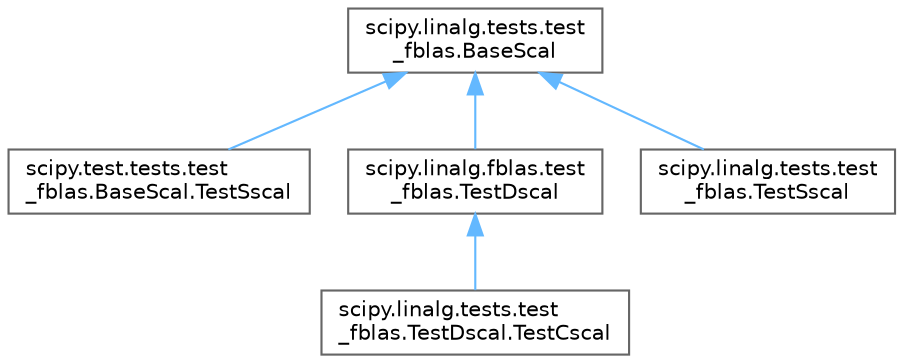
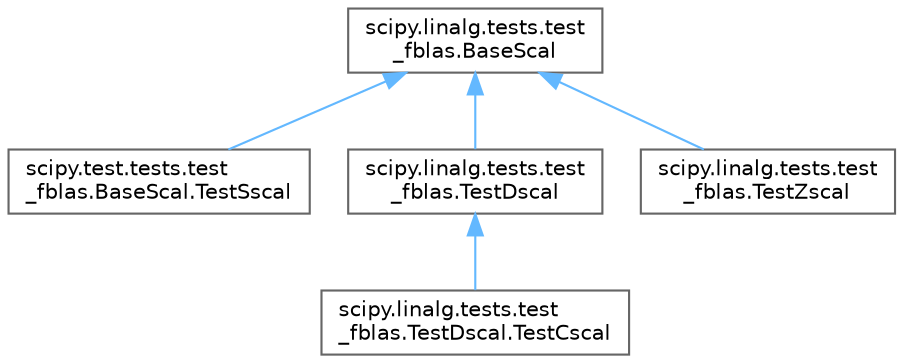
node "scipy.linalg.fblas.test _fblas.TestDscal": label "scipy.linalg.fblas.test _fblas.TestDscal" -> "scipy.linalg.tests.test _fblas.TestDscal"
node "scipy.linalg.tests.test _fblas.TestSscal": label "scipy.linalg.tests.test _fblas.TestSscal" -> "scipy.linalg.tests.test _fblas.TestZscal"
